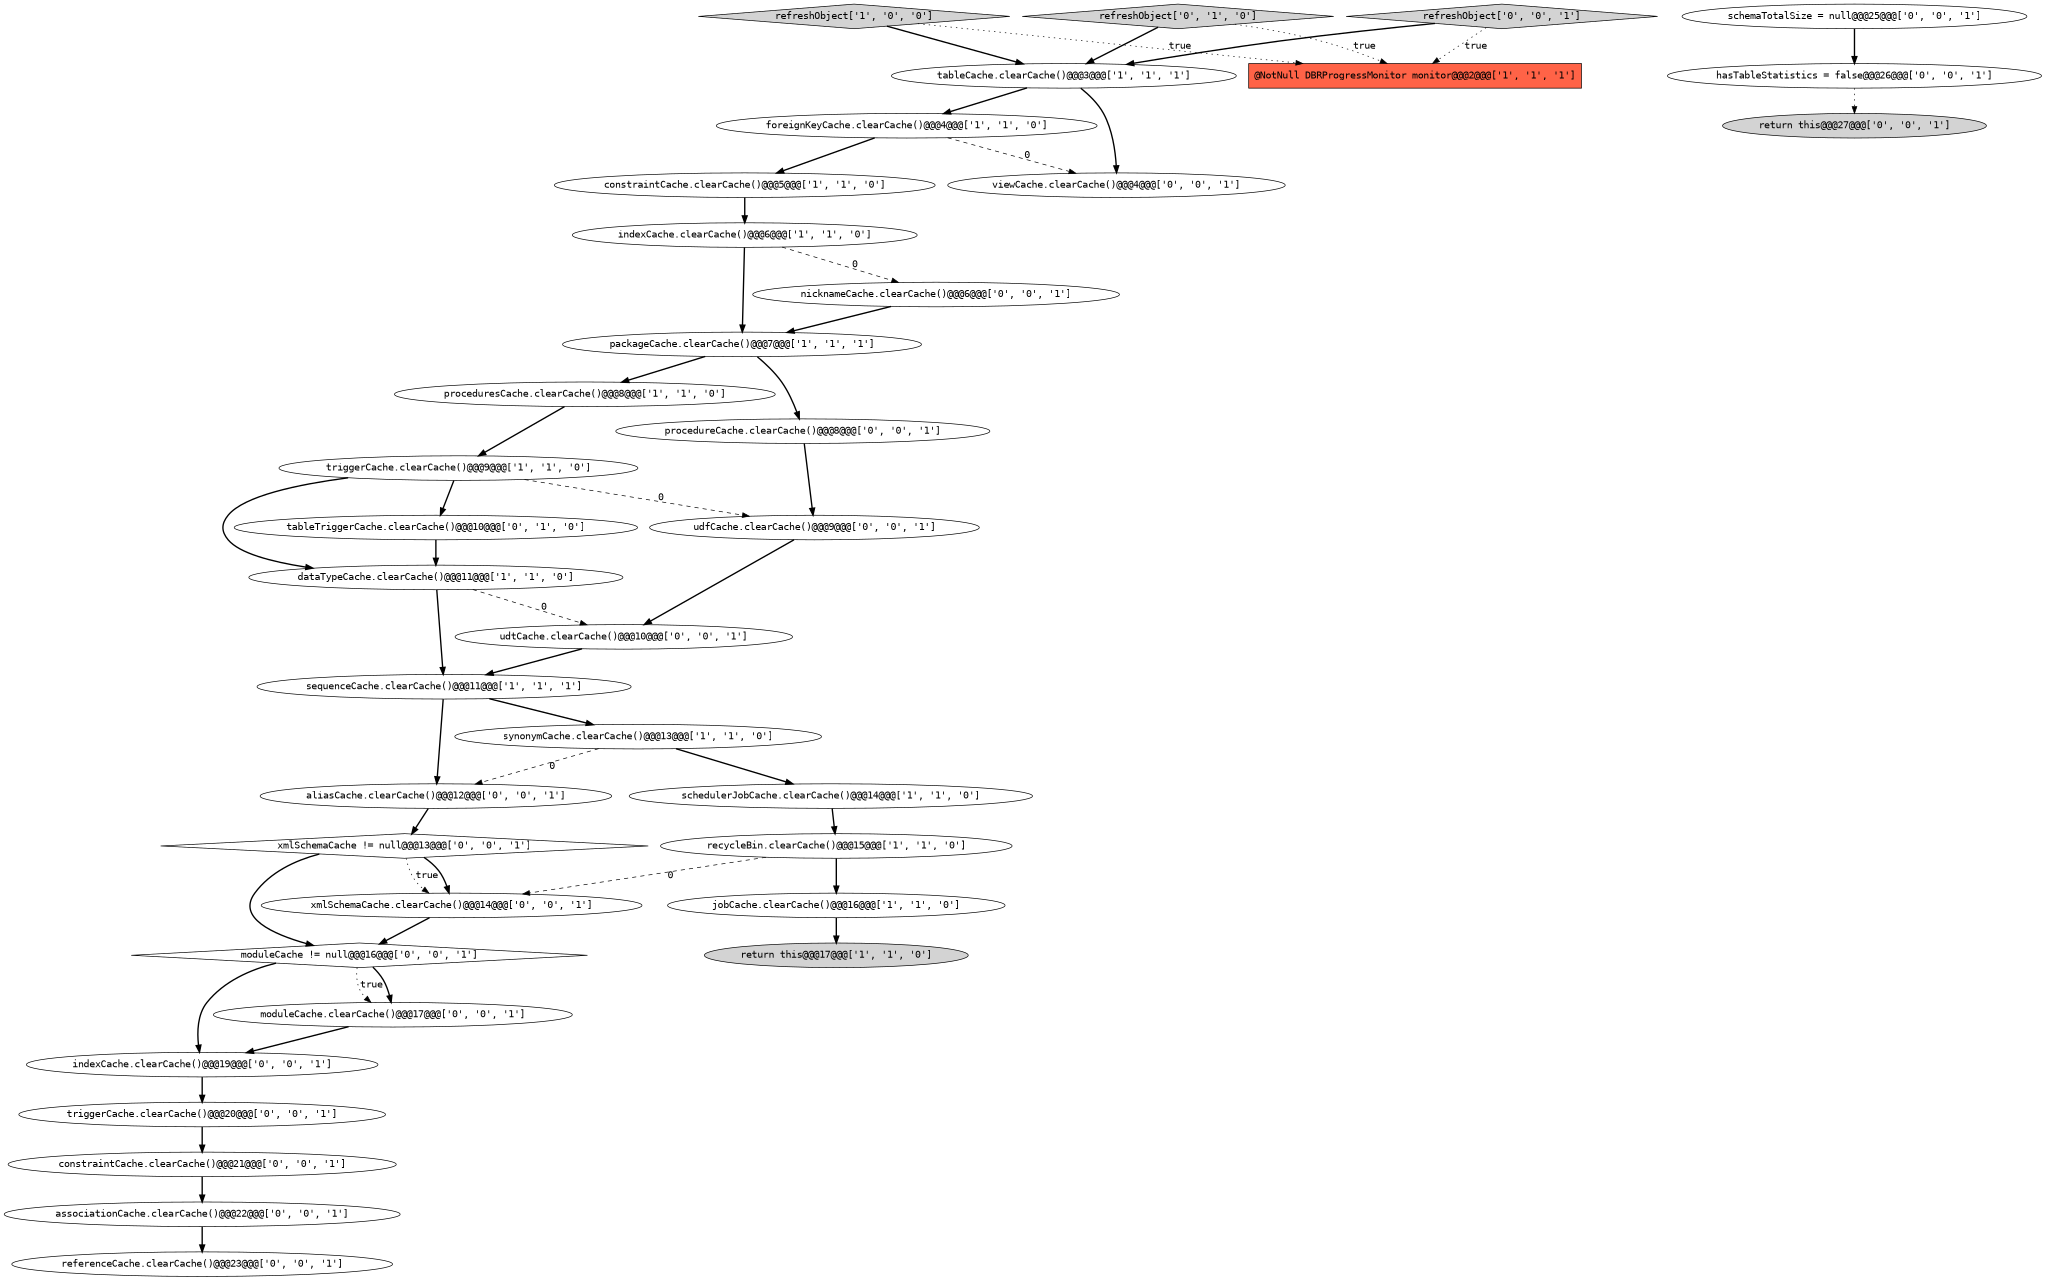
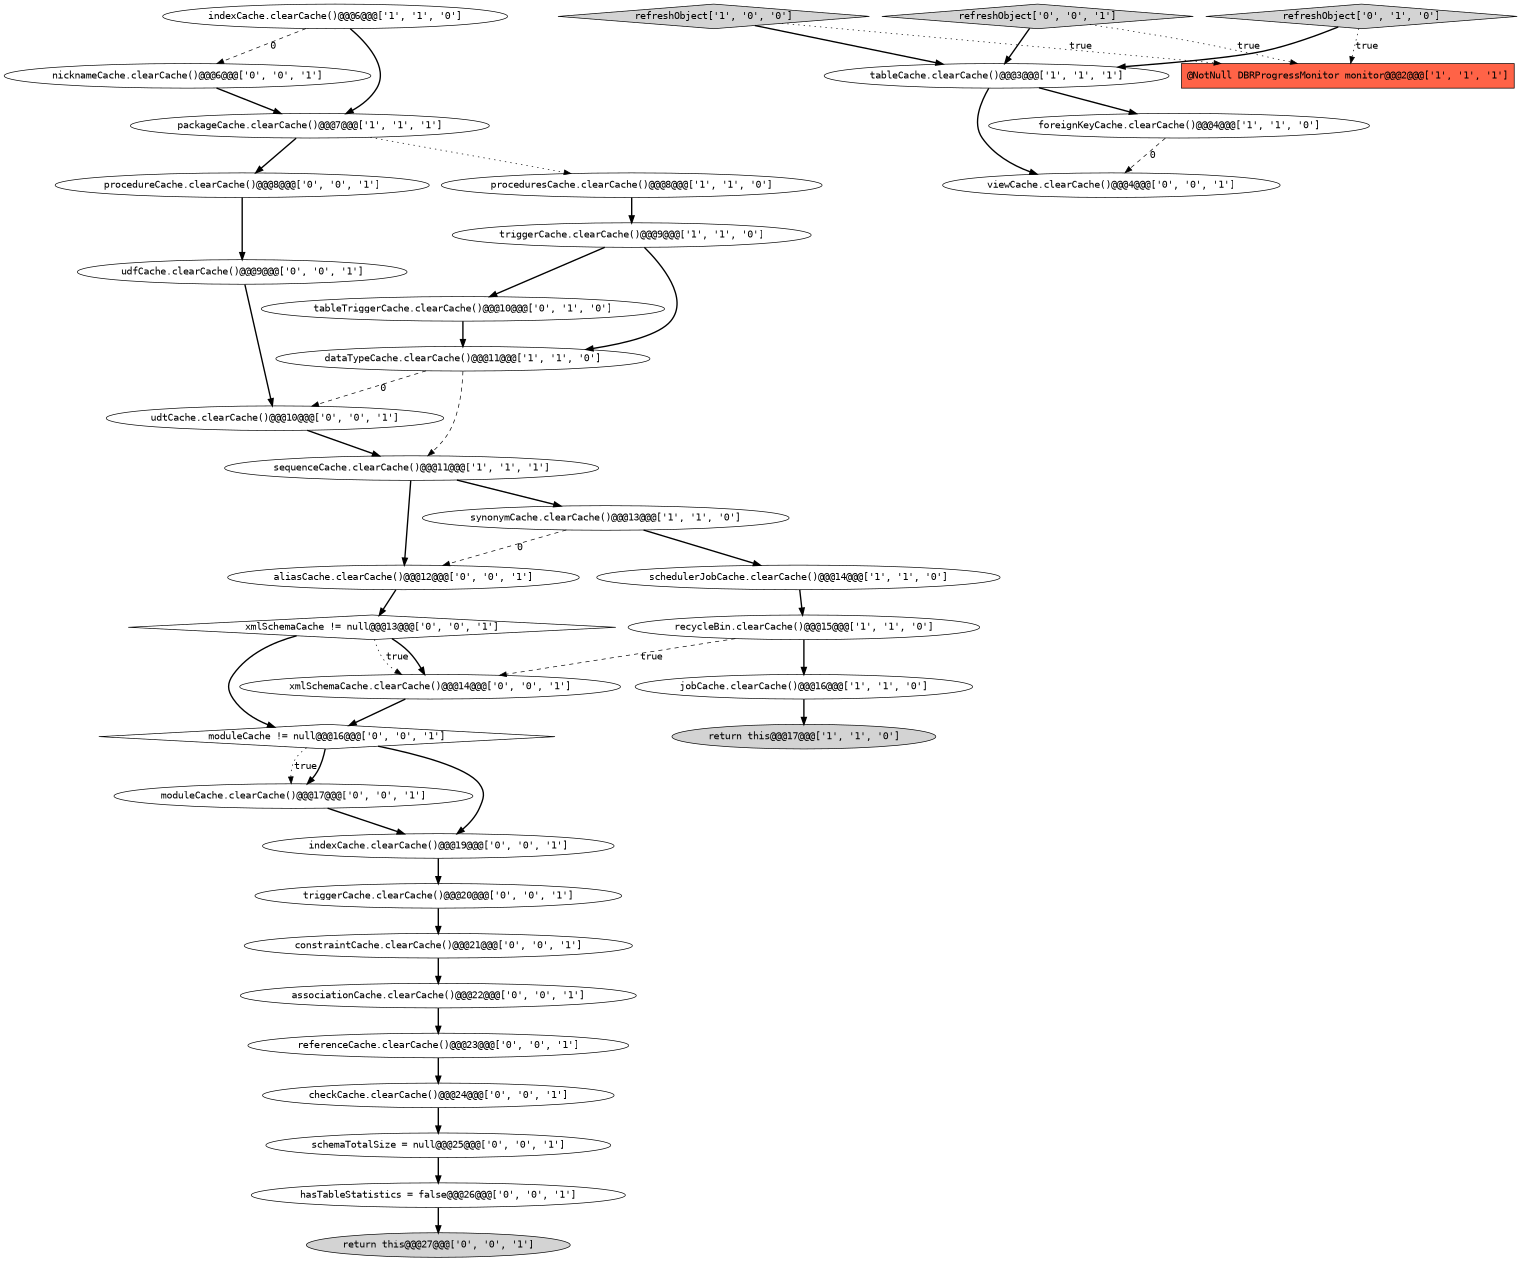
edge "hasTableStatistics = false@@@26@@@['0', '0', '1']" -> "return this@@@27@@@['0', '0', '1']": style dotted -> bold
node "constraintCache.clearCache()@@@5@@@['1', '1', '0']": removed
edge "packageCache.clearCache()@@@7@@@['1', '1', '1']" -> "proceduresCache.clearCache()@@@8@@@['1', '1', '0']": style bold -> dotted
edge "triggerCache.clearCache()@@@9@@@['1', '1', '0']" -> "udfCache.clearCache()@@@9@@@['0', '0', '1']": removed, label "0"
edge "dataTypeCache.clearCache()@@@11@@@['1', '1', '0']" -> "sequenceCache.clearCache()@@@11@@@['1', '1', '1']": style bold -> dashed
edge "recycleBin.clearCache()@@@15@@@['1', '1', '0']" -> "xmlSchemaCache.clearCache()@@@14@@@['0', '0', '1']": label "0" -> "true"
node "checkCache.clearCache()@@@24@@@['0', '0', '1']": added
